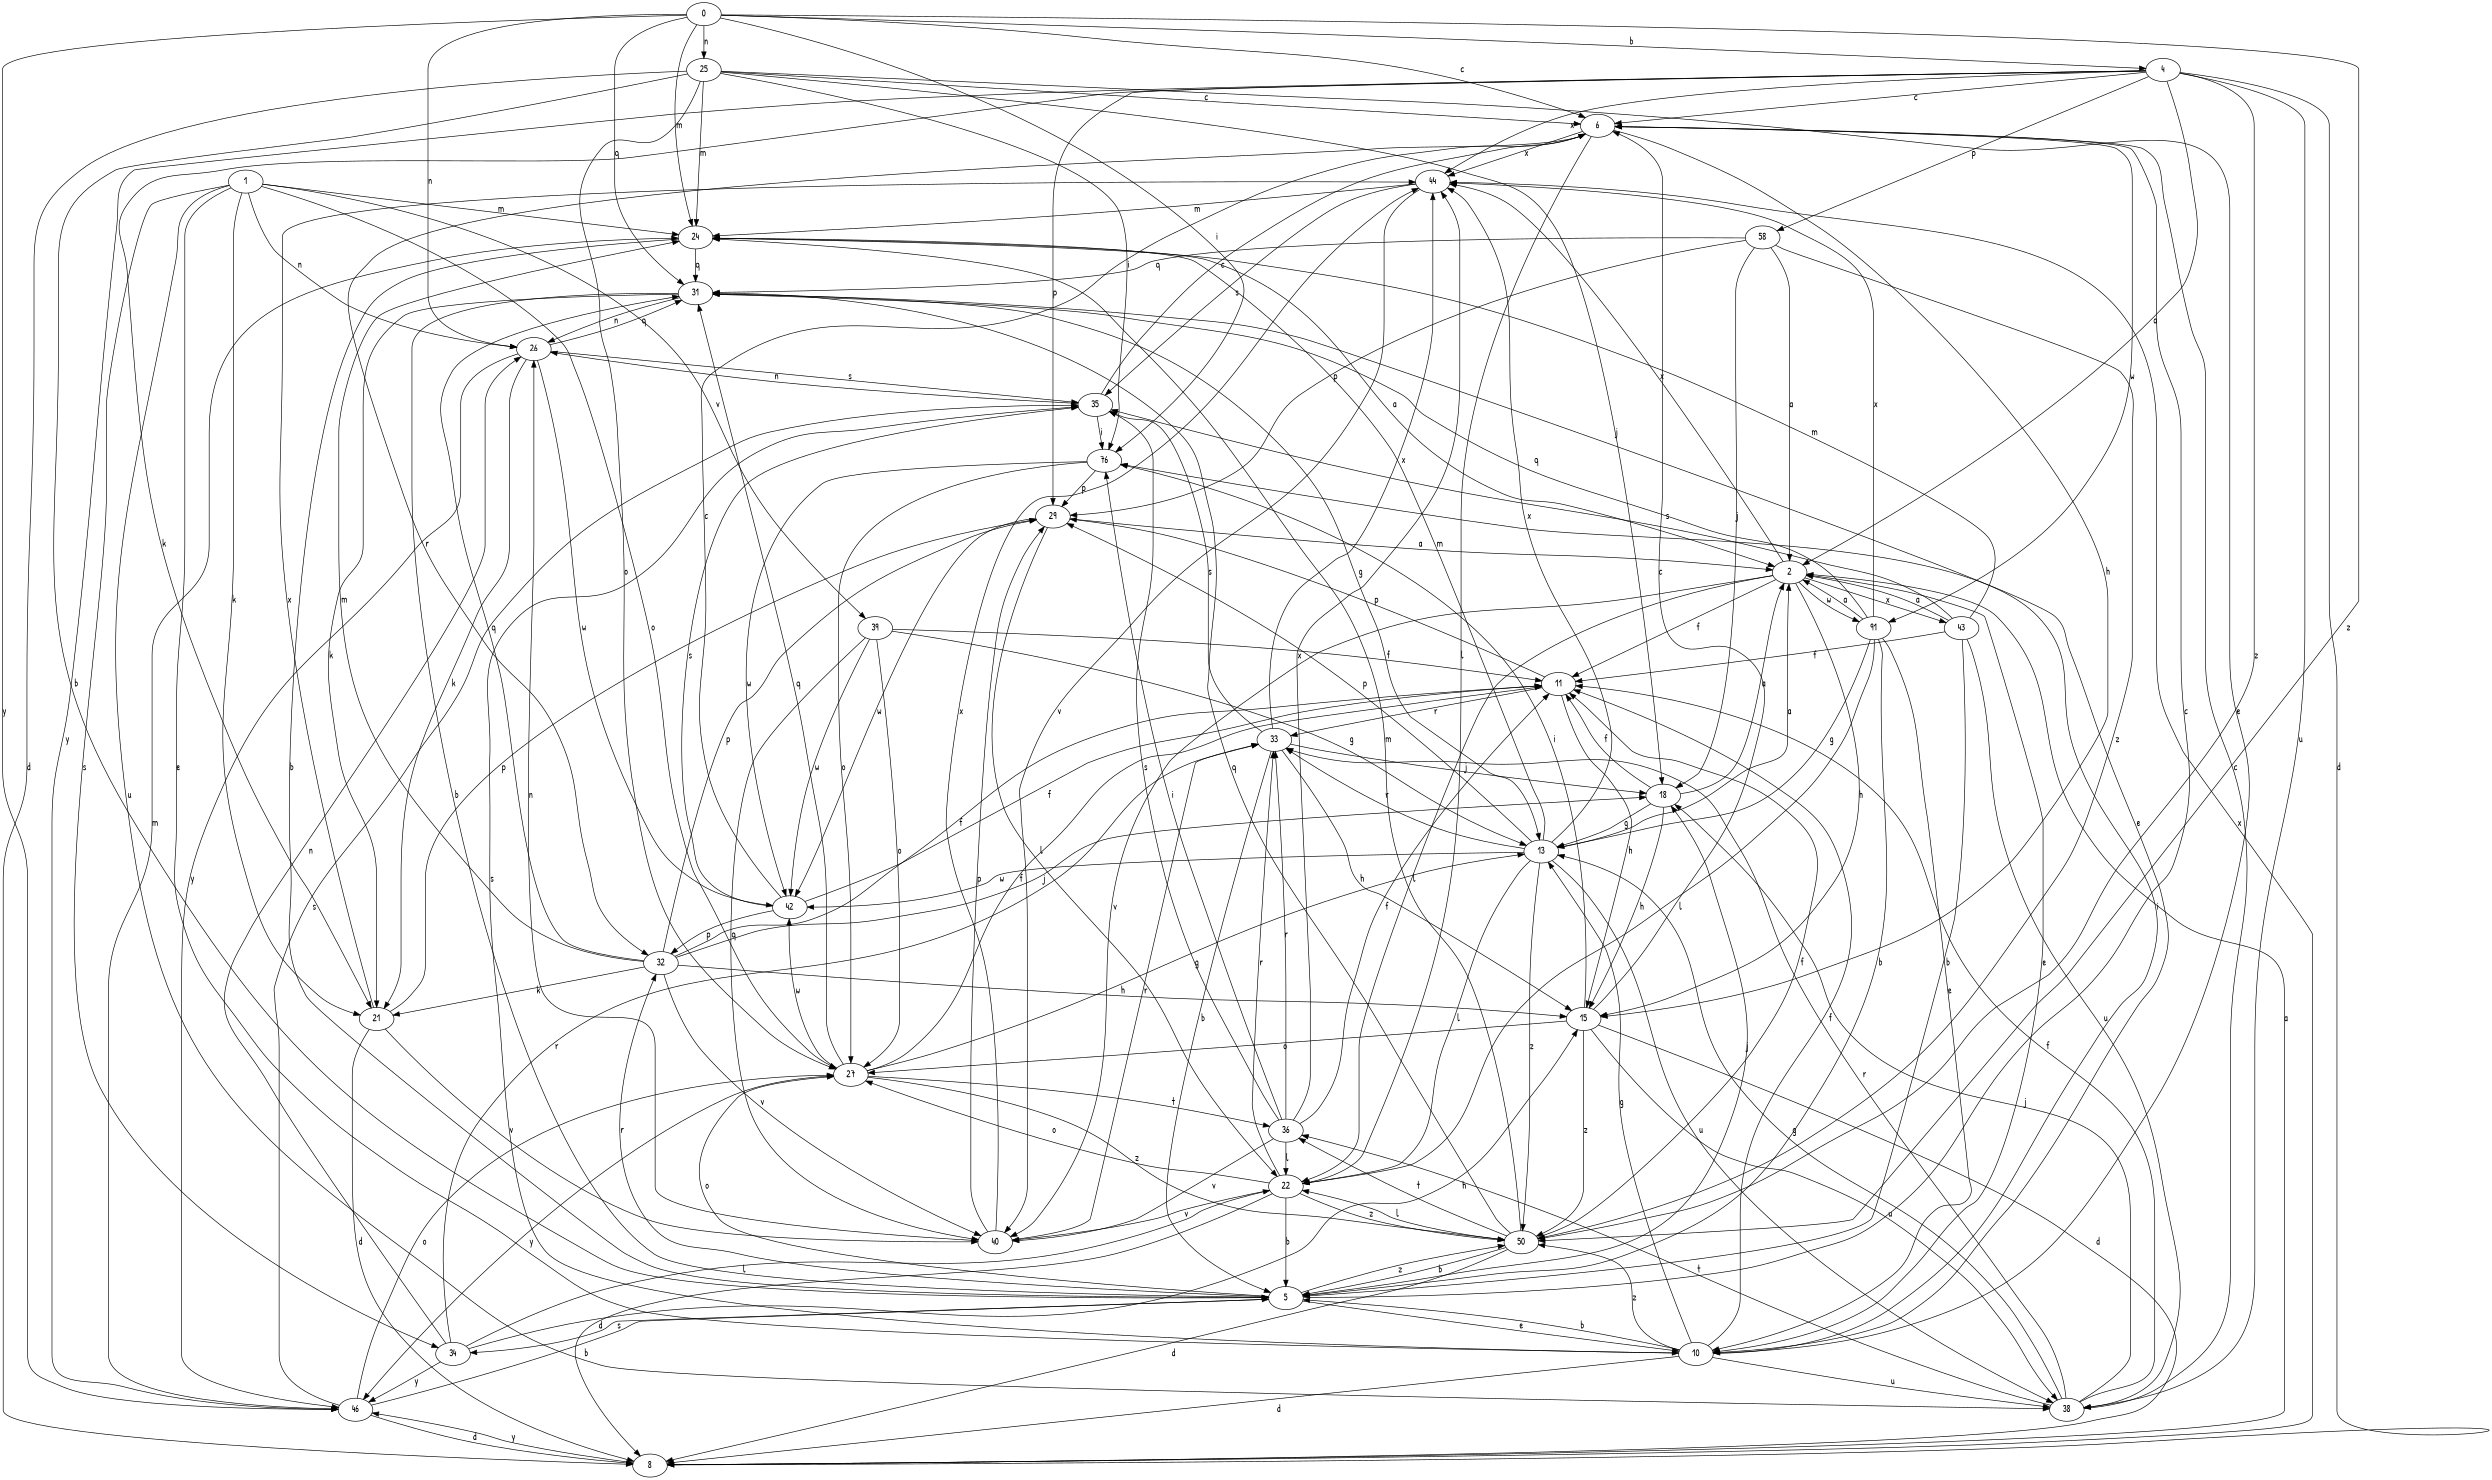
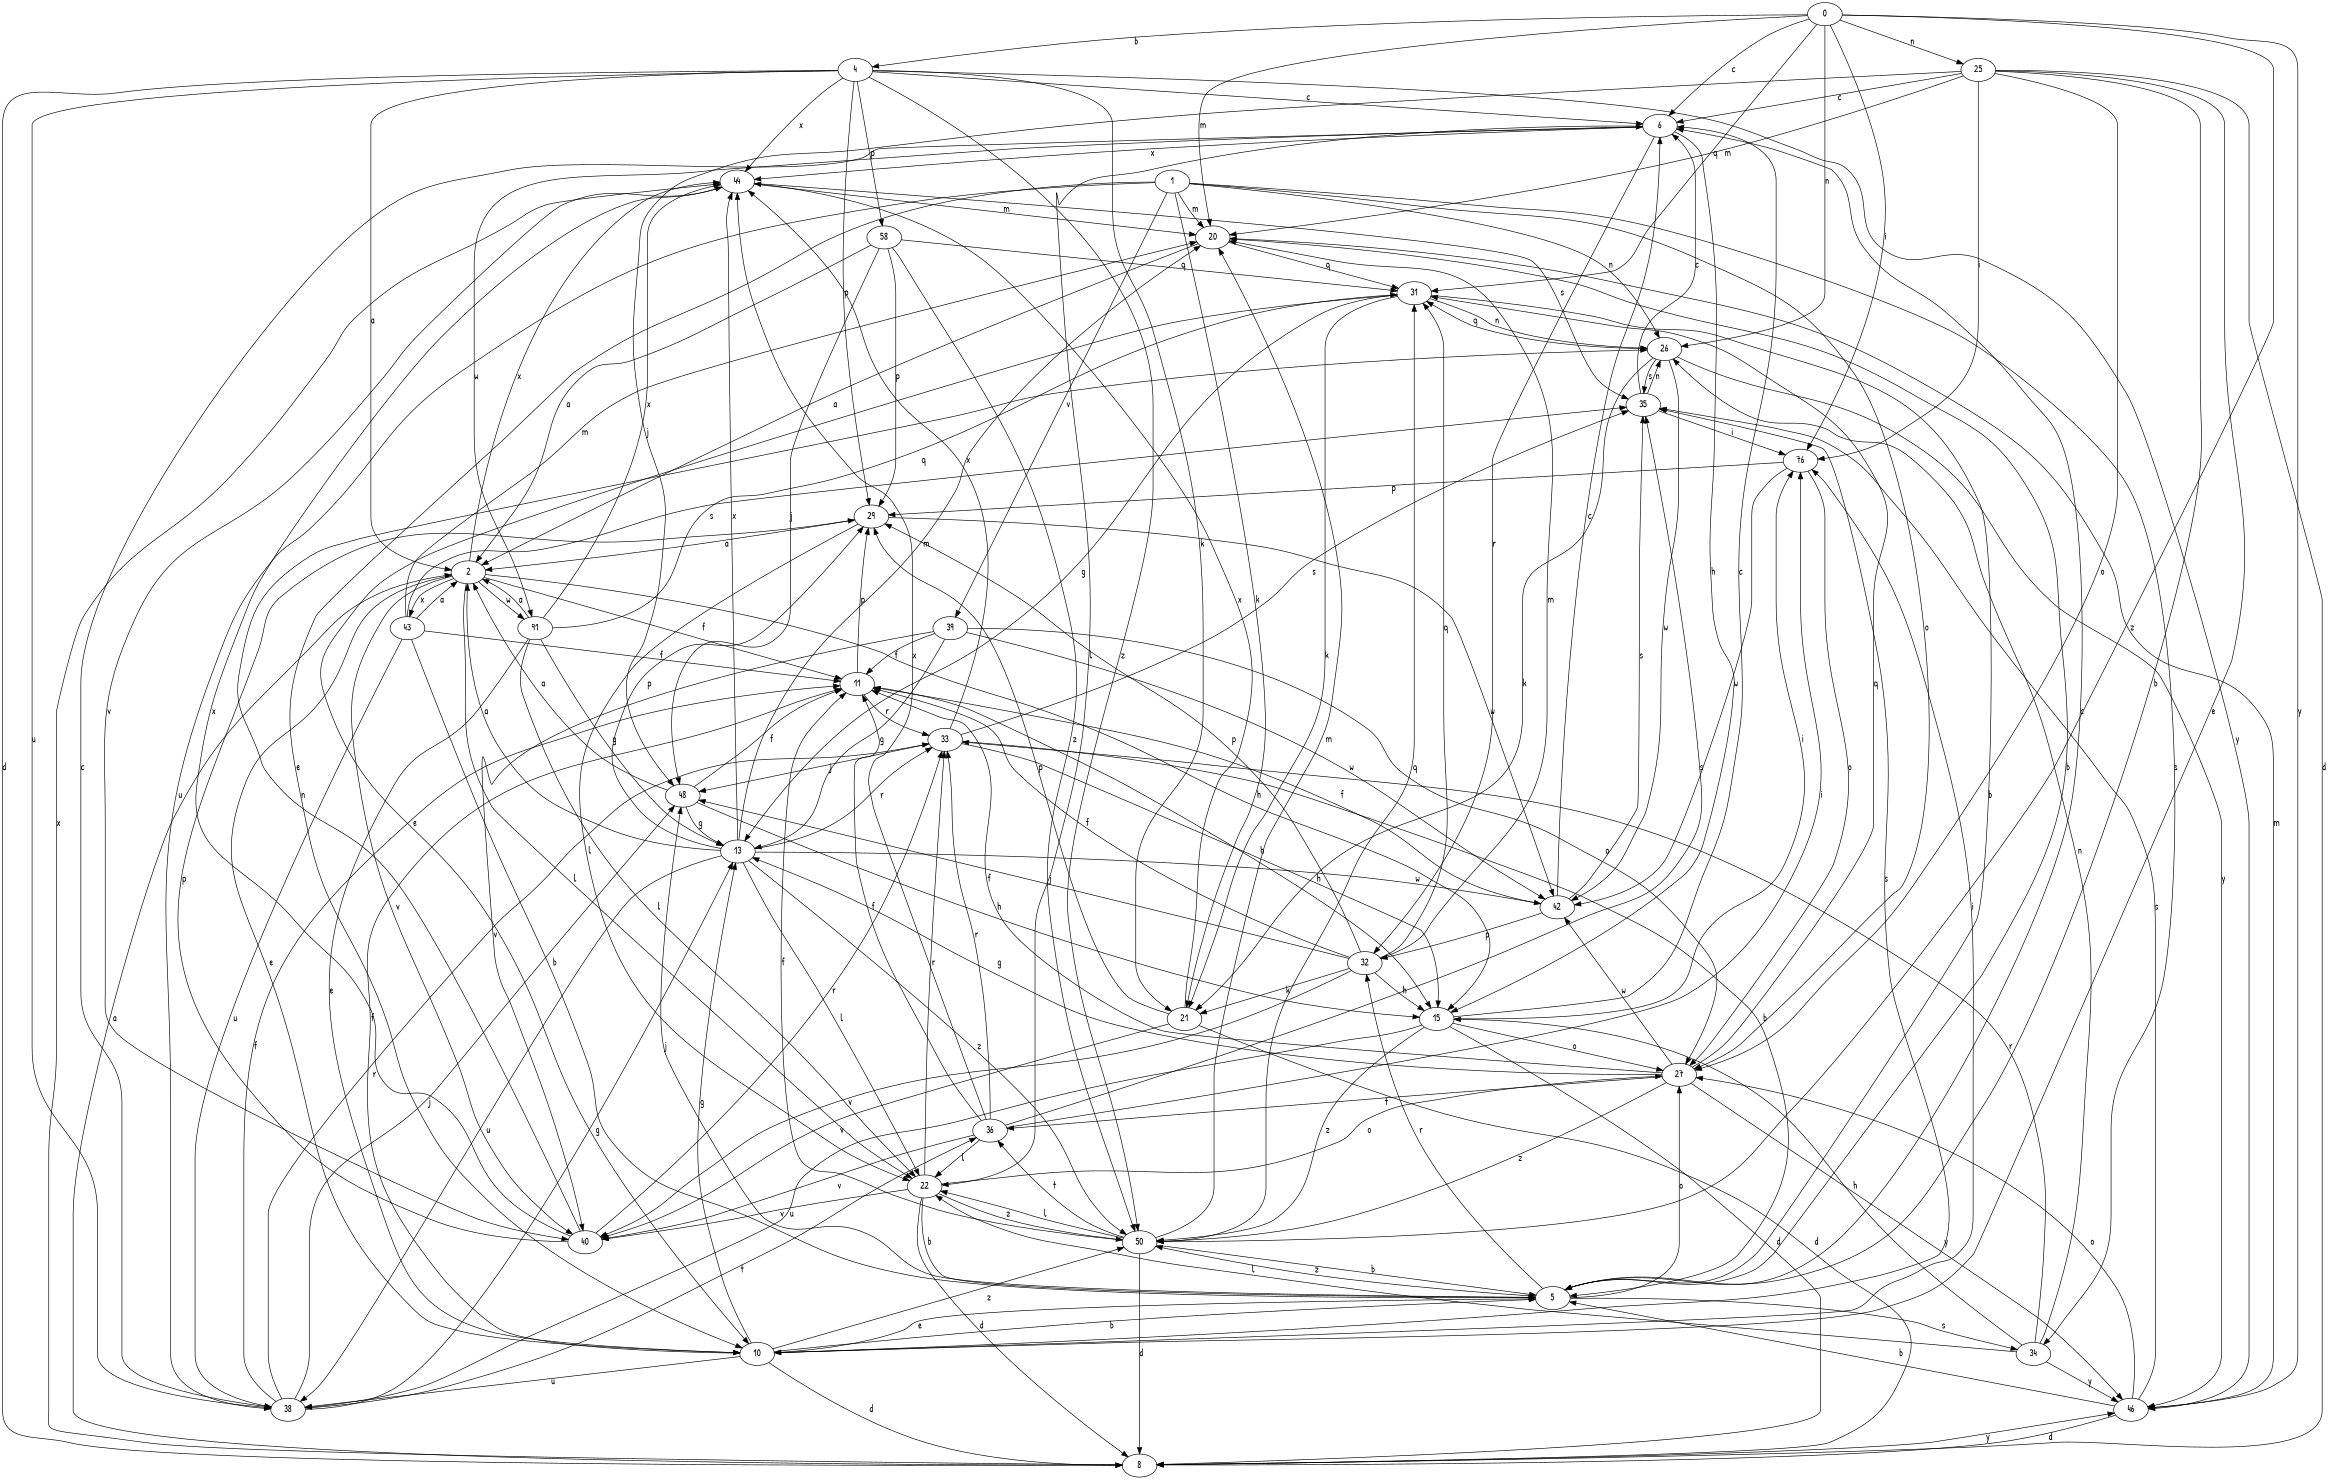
node "24": label "24" -> "20"
node "18": label "18" -> "48"
edge "39" -> "40": label "q" -> "v"
edge "91" -> "5": removed, label "b"
